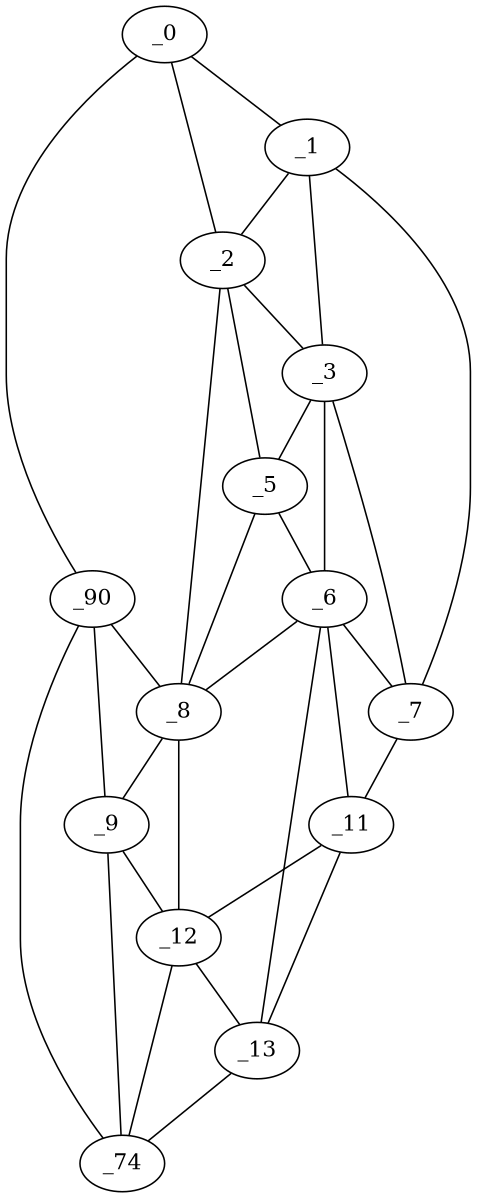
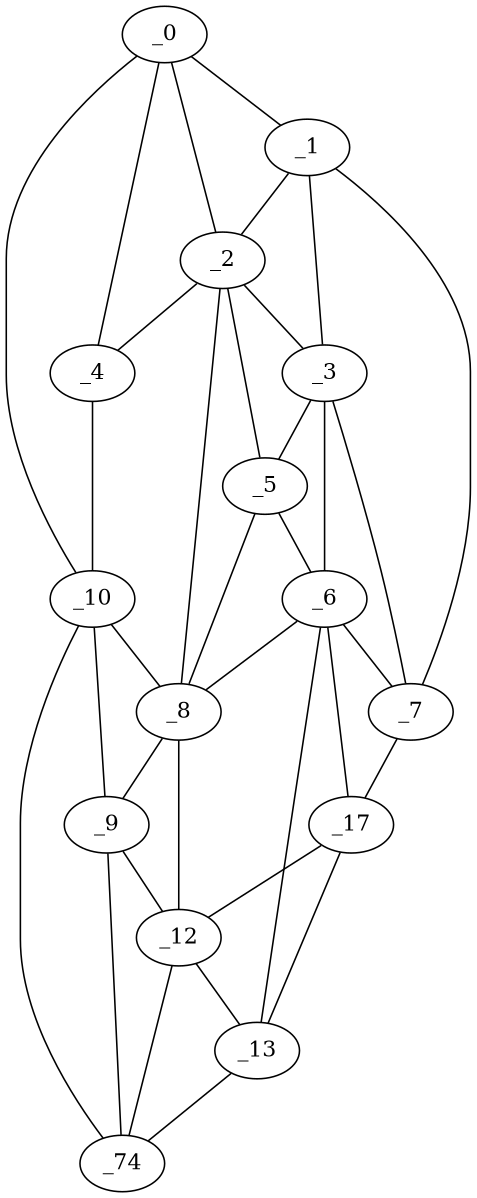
node "_4": added
node "_90": label "_90" -> "_10"
node "_11": label "_11" -> "_17"
